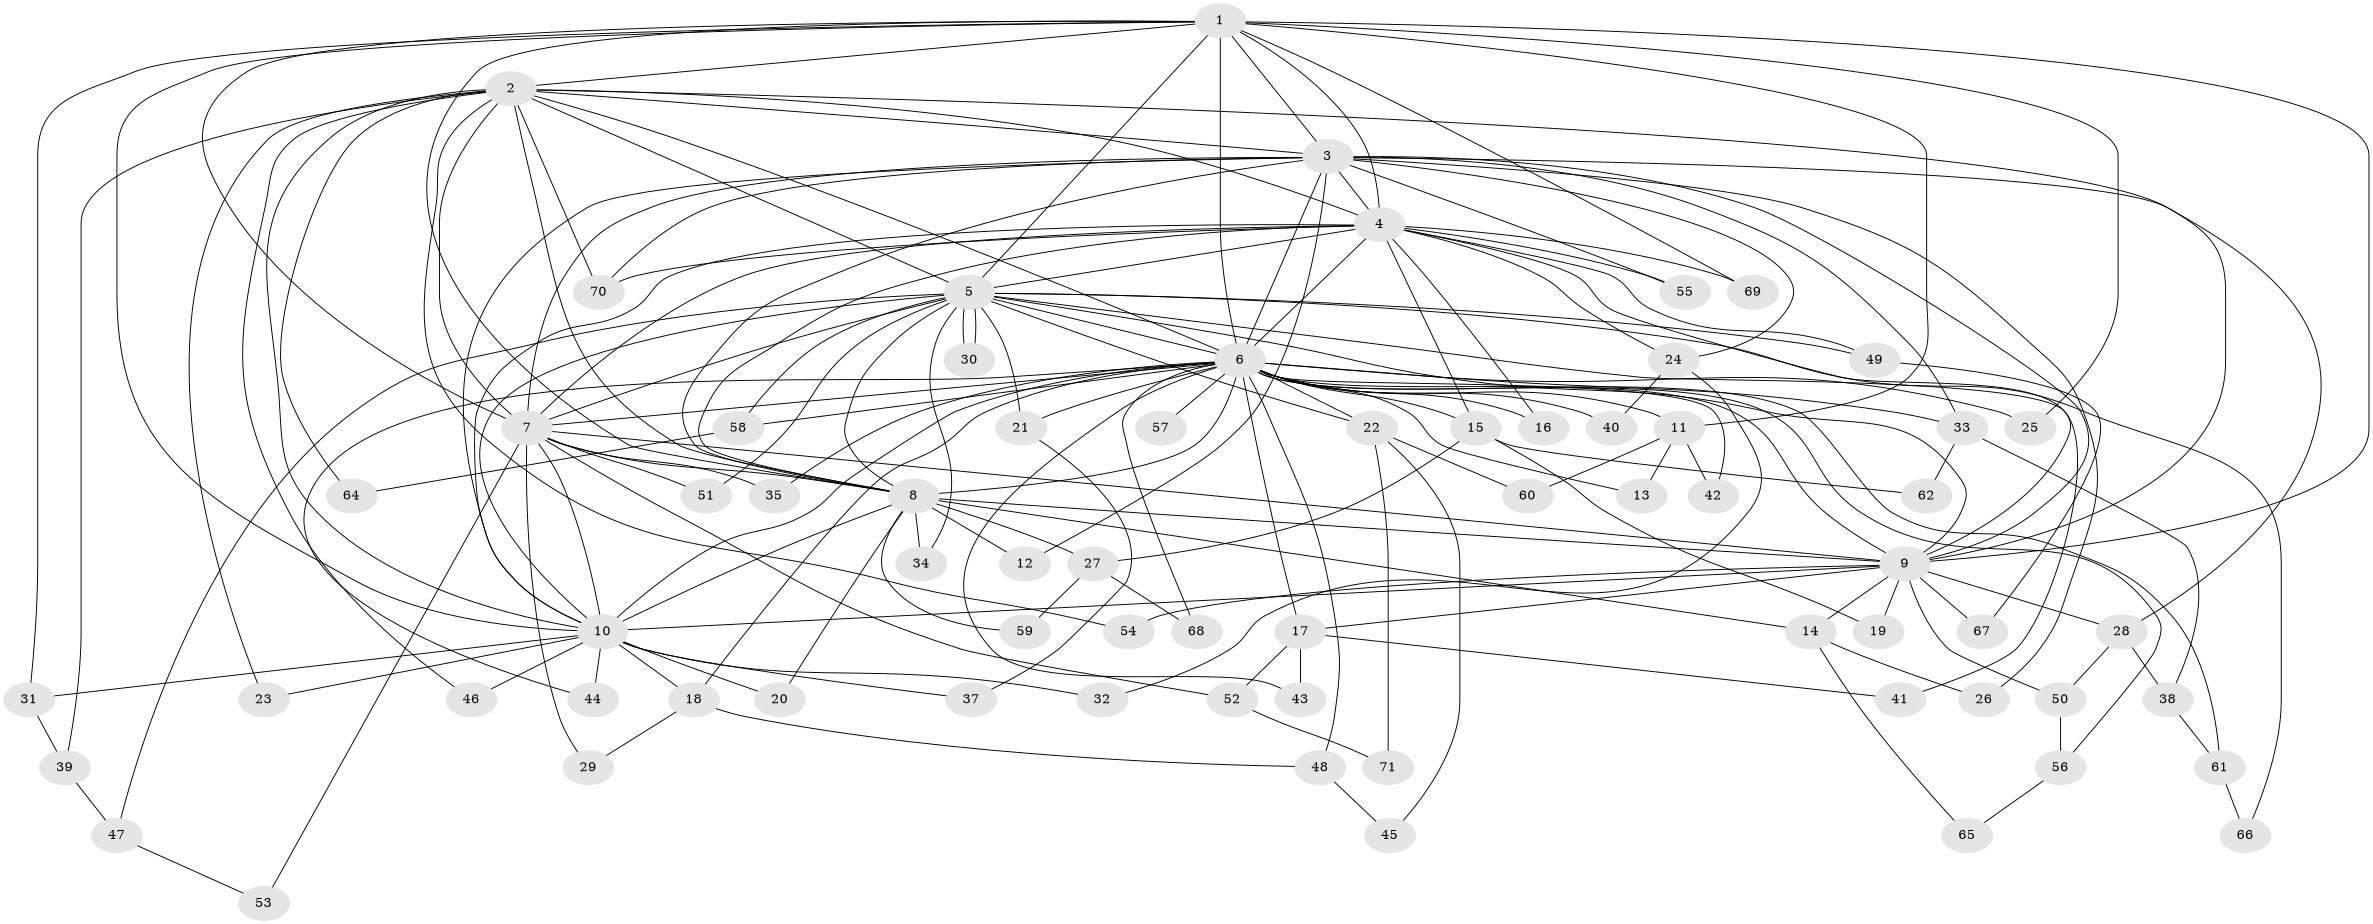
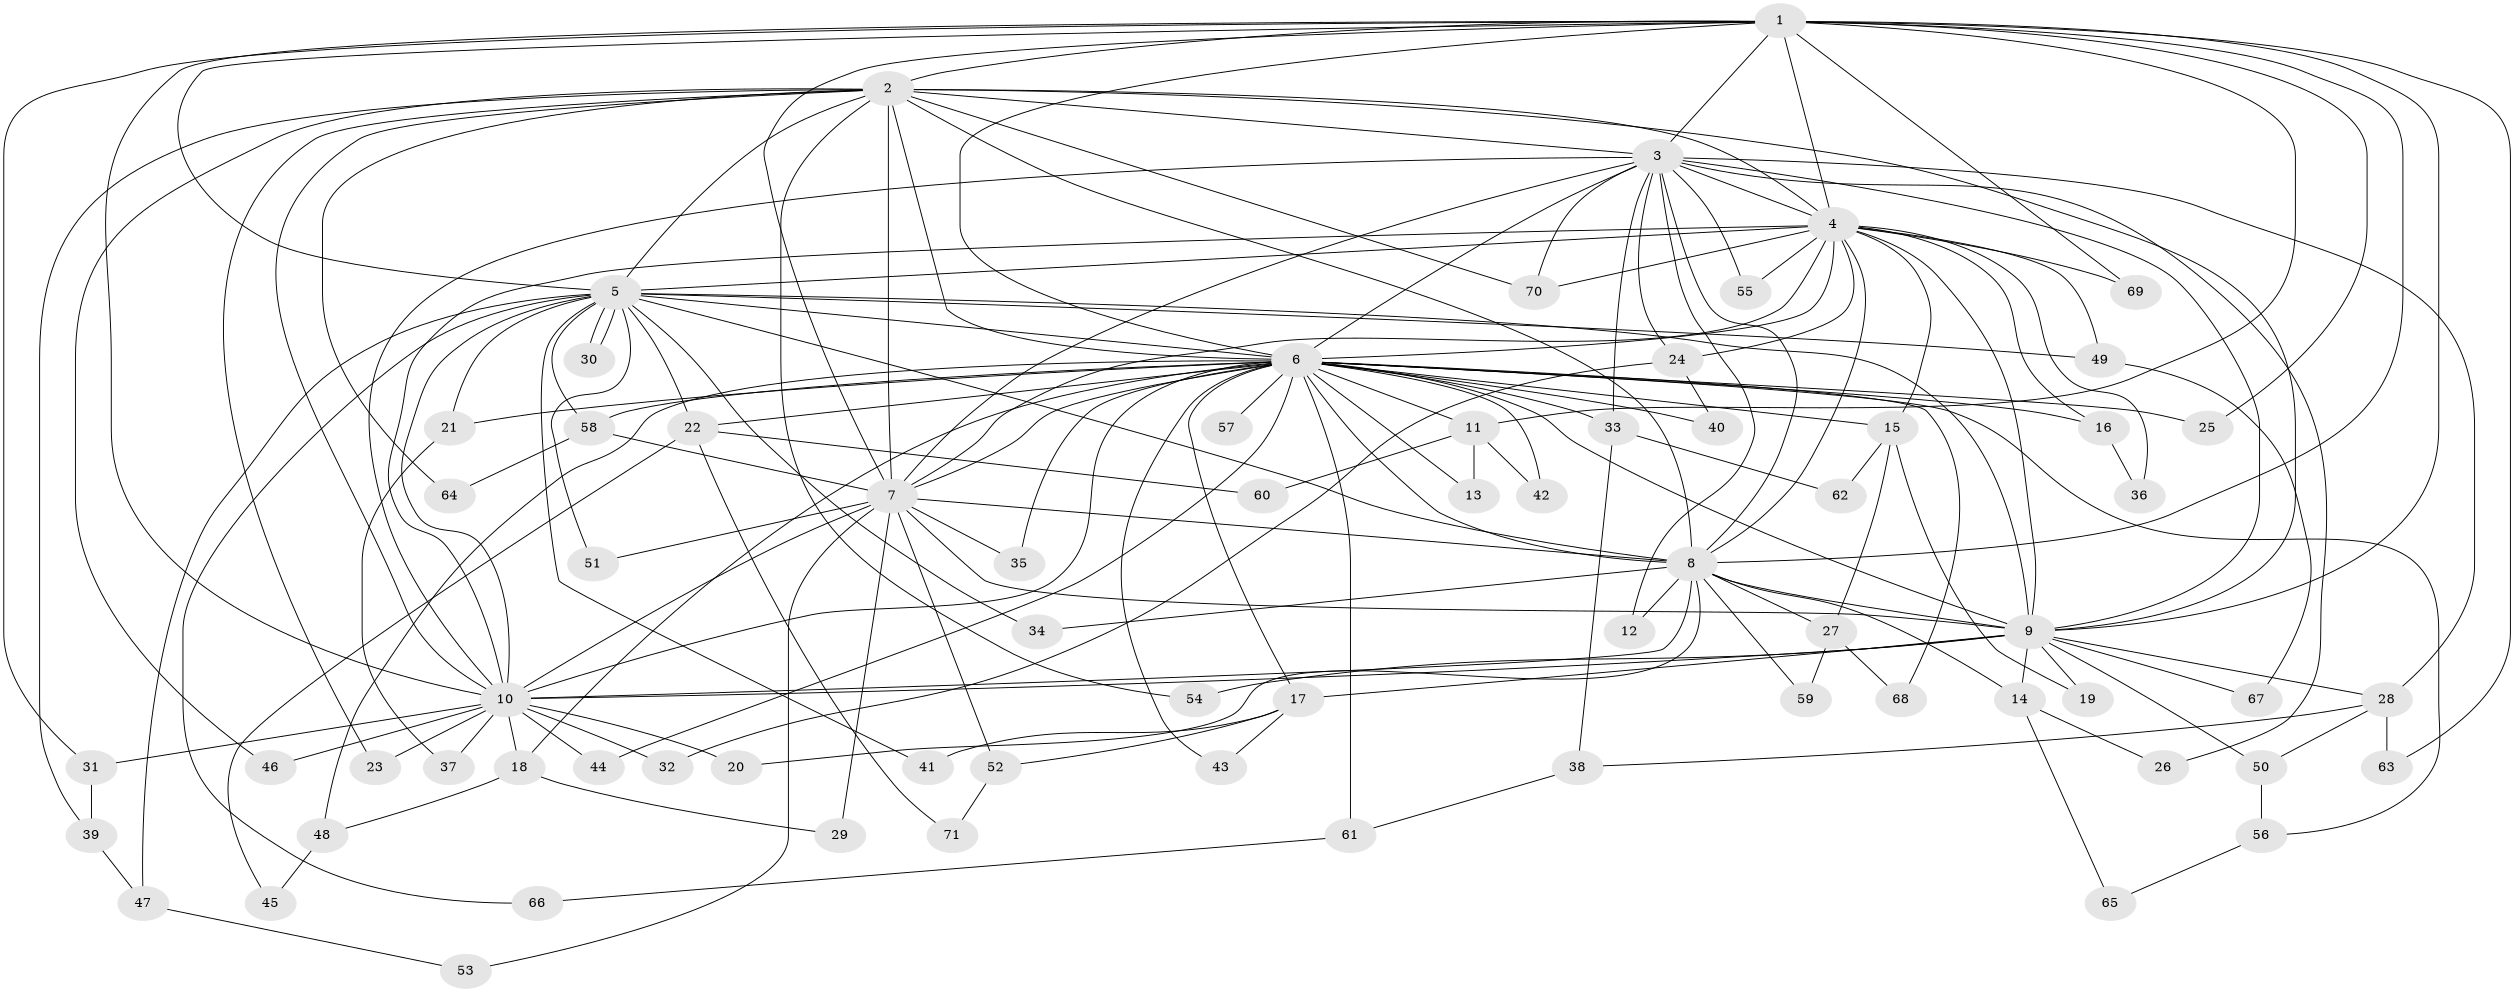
edge "5" -- "7": now "58" -- "7"
node "36": added
node "63": added
